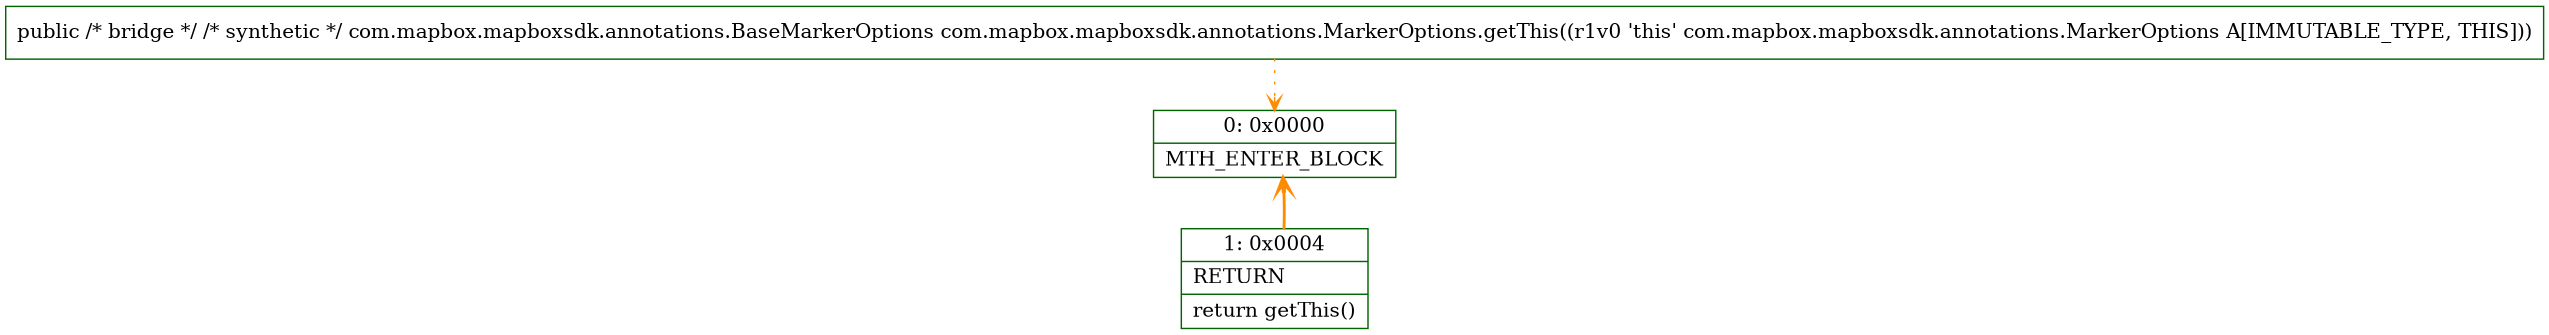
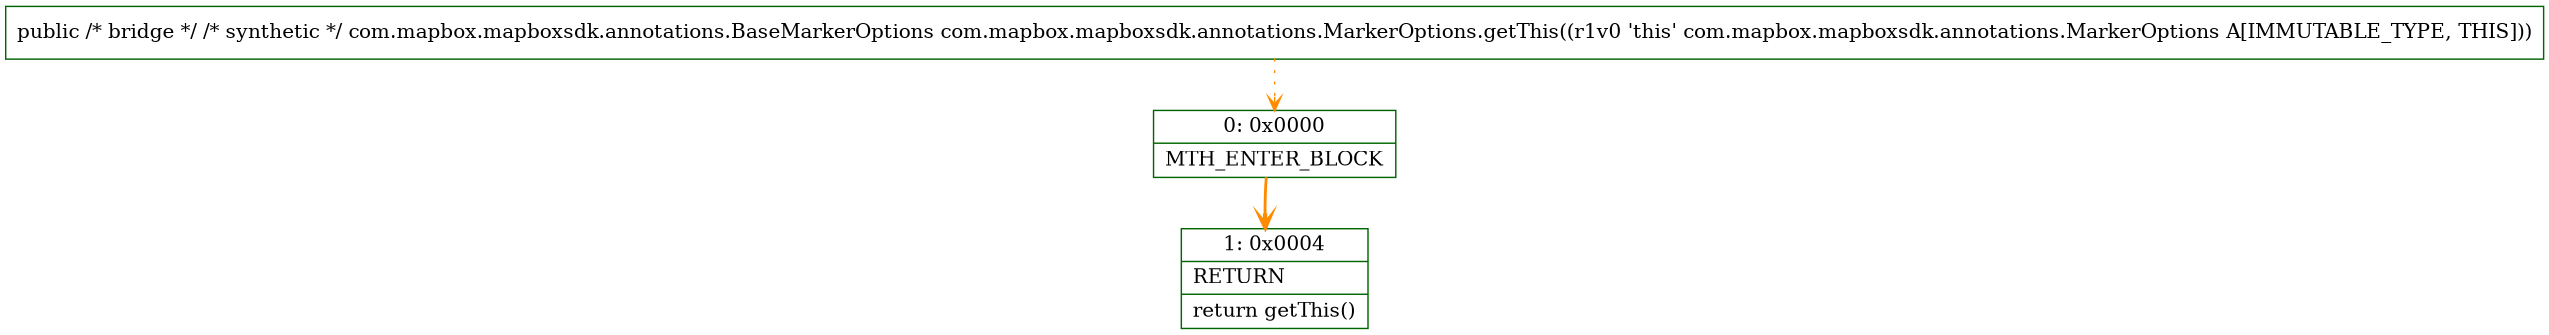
edge "1: 0x0004" -> "0: 0x0000": reversed
